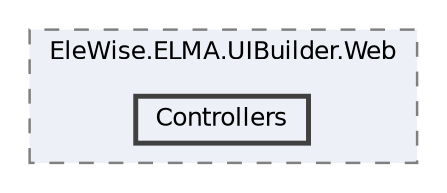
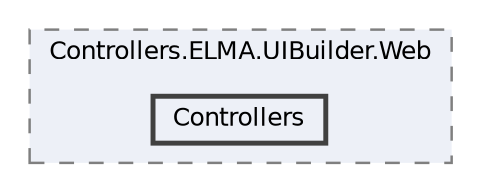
cluster "EleWise.ELMA.UIBuilder.Web": label "EleWise.ELMA.UIBuilder.Web" -> "Controllers.ELMA.UIBuilder.Web"
